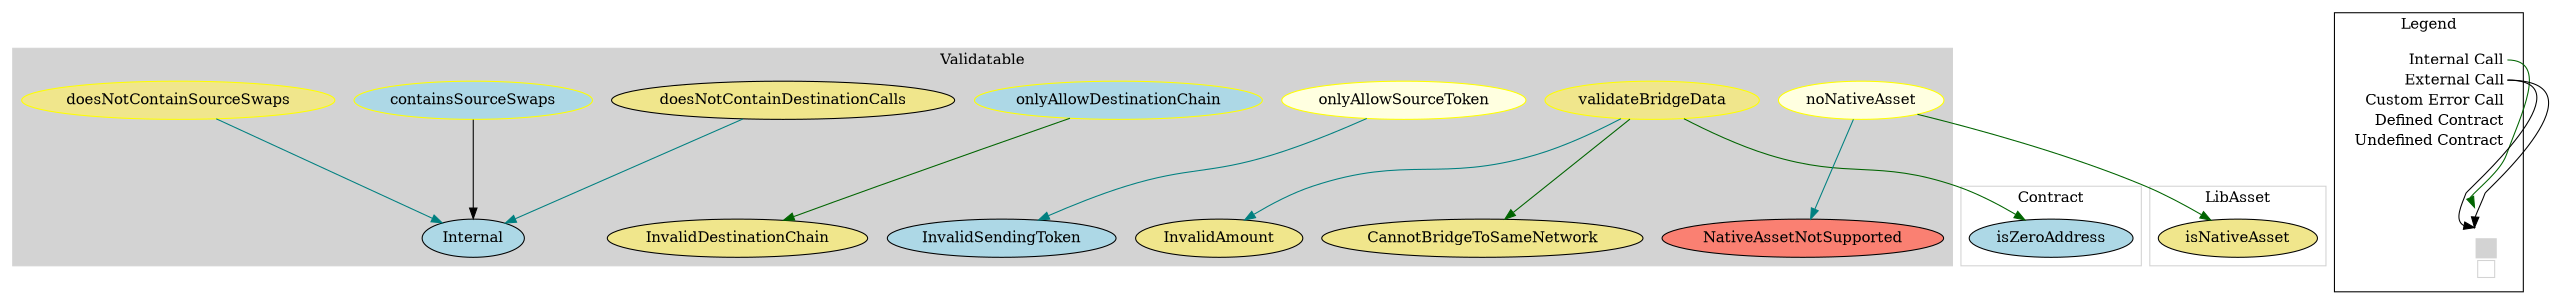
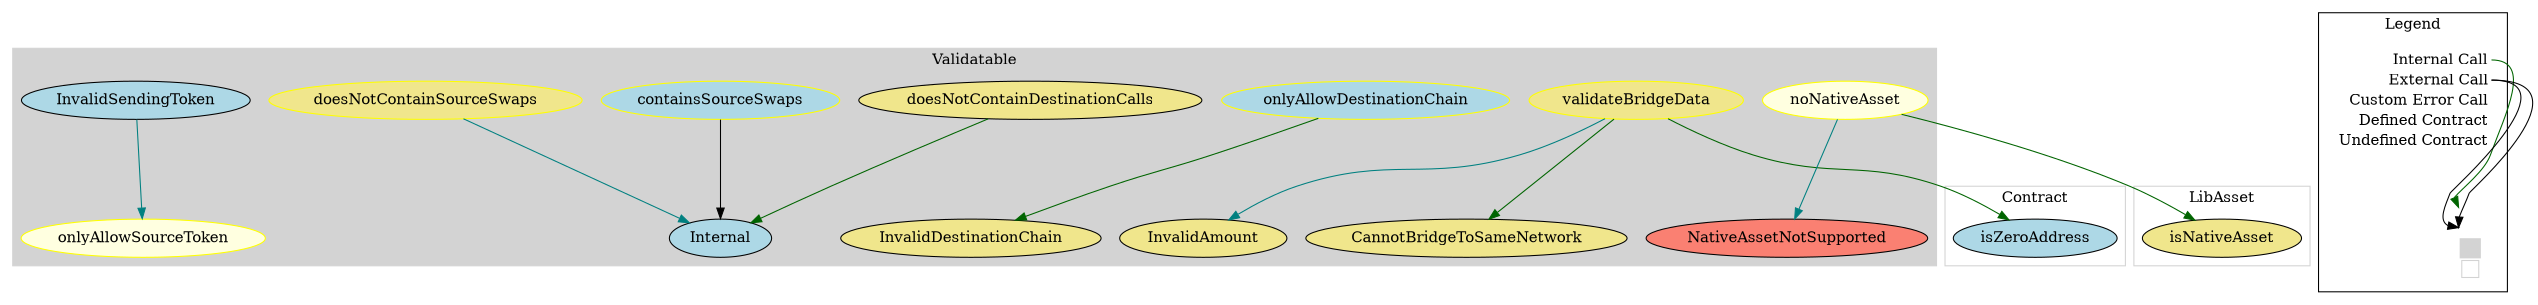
edge "doesNotContainDestinationCalls" -> "Internal": color teal -> darkgreen
edge "onlyAllowSourceToken" -> "InvalidSendingToken": reversed
